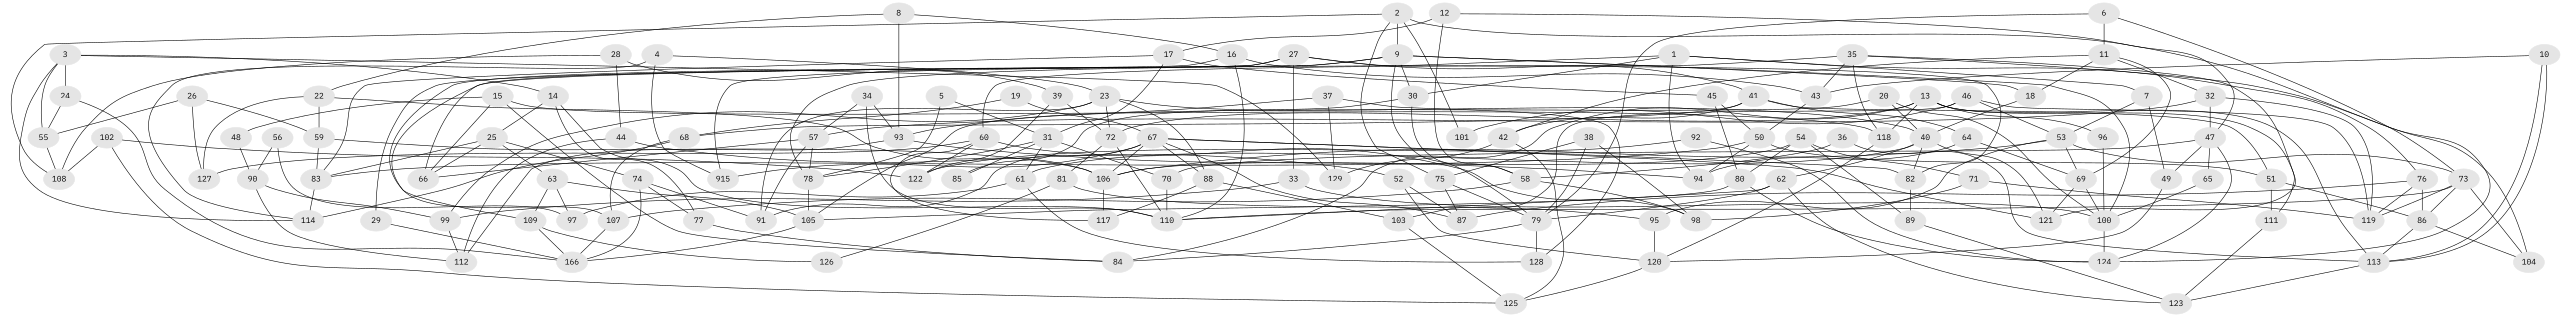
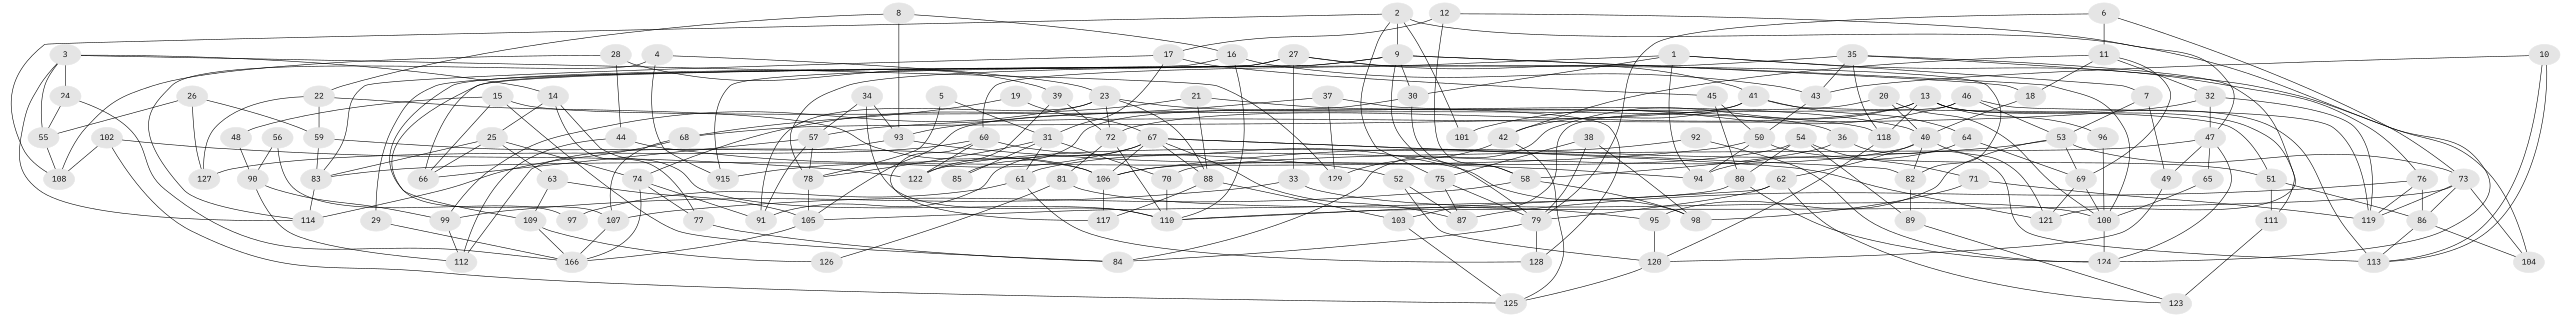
node "21": added
edge "63" -- "97": removed
edge "113" -- "123": removed
